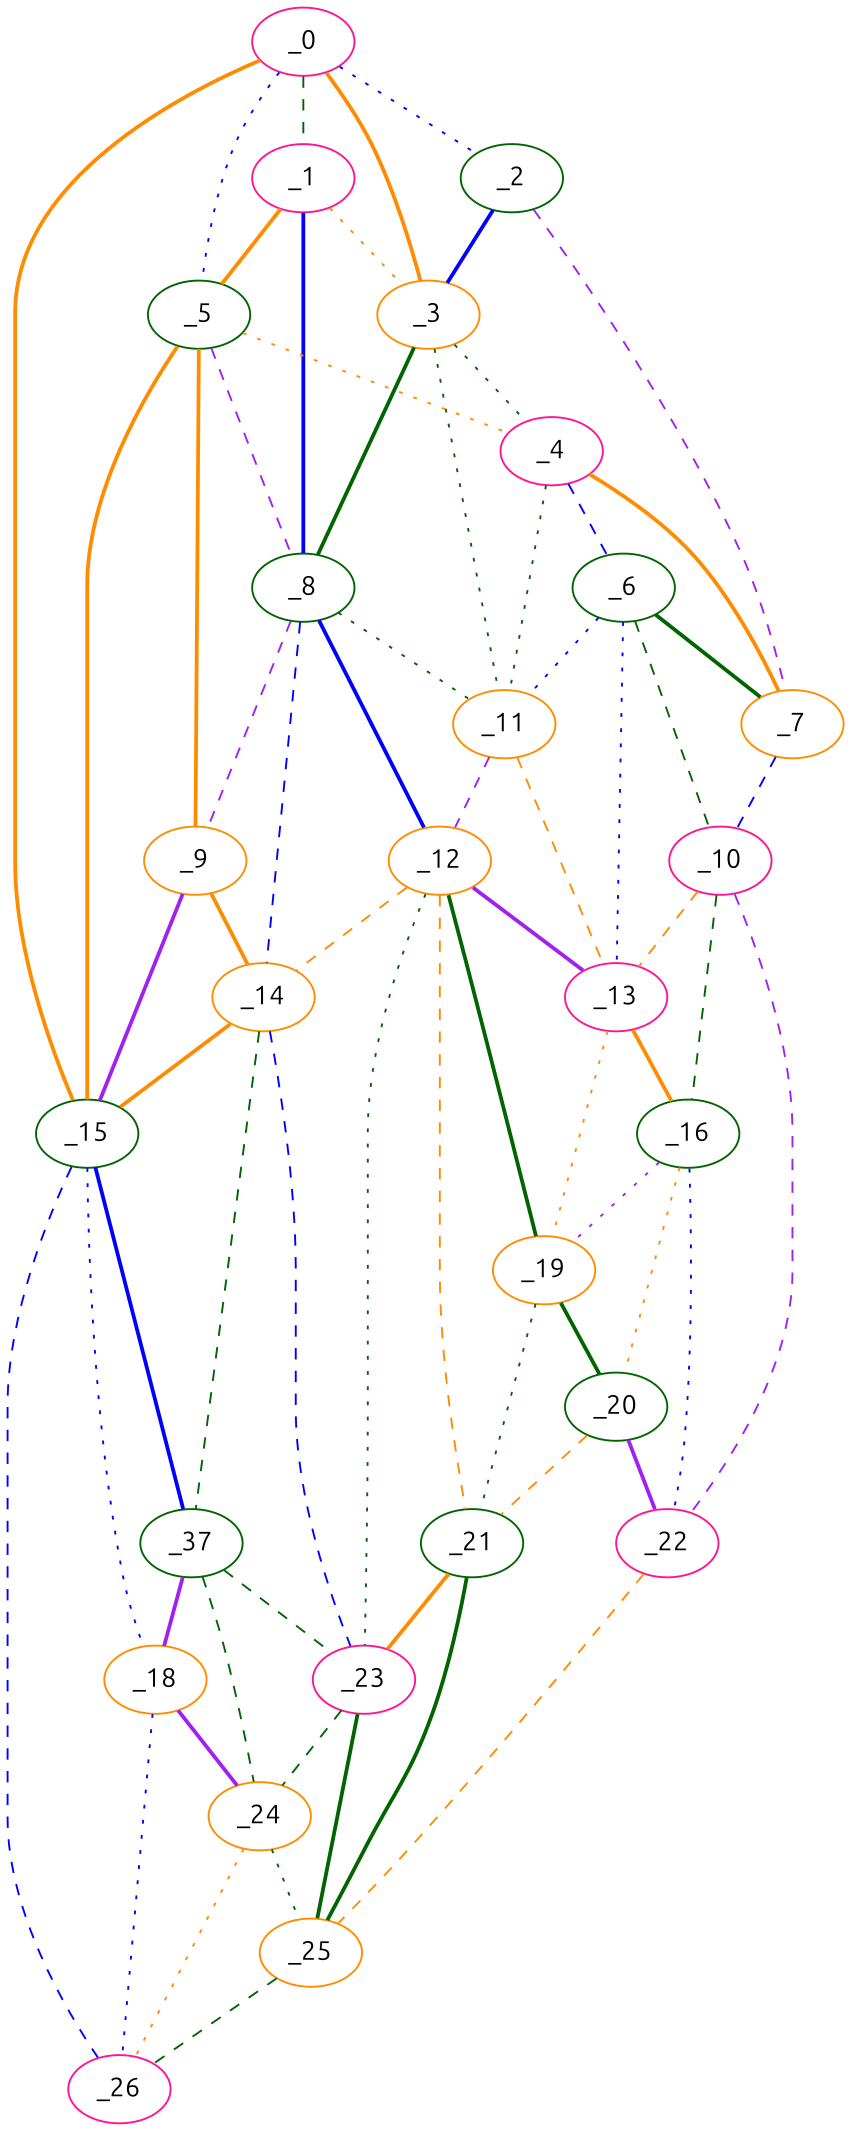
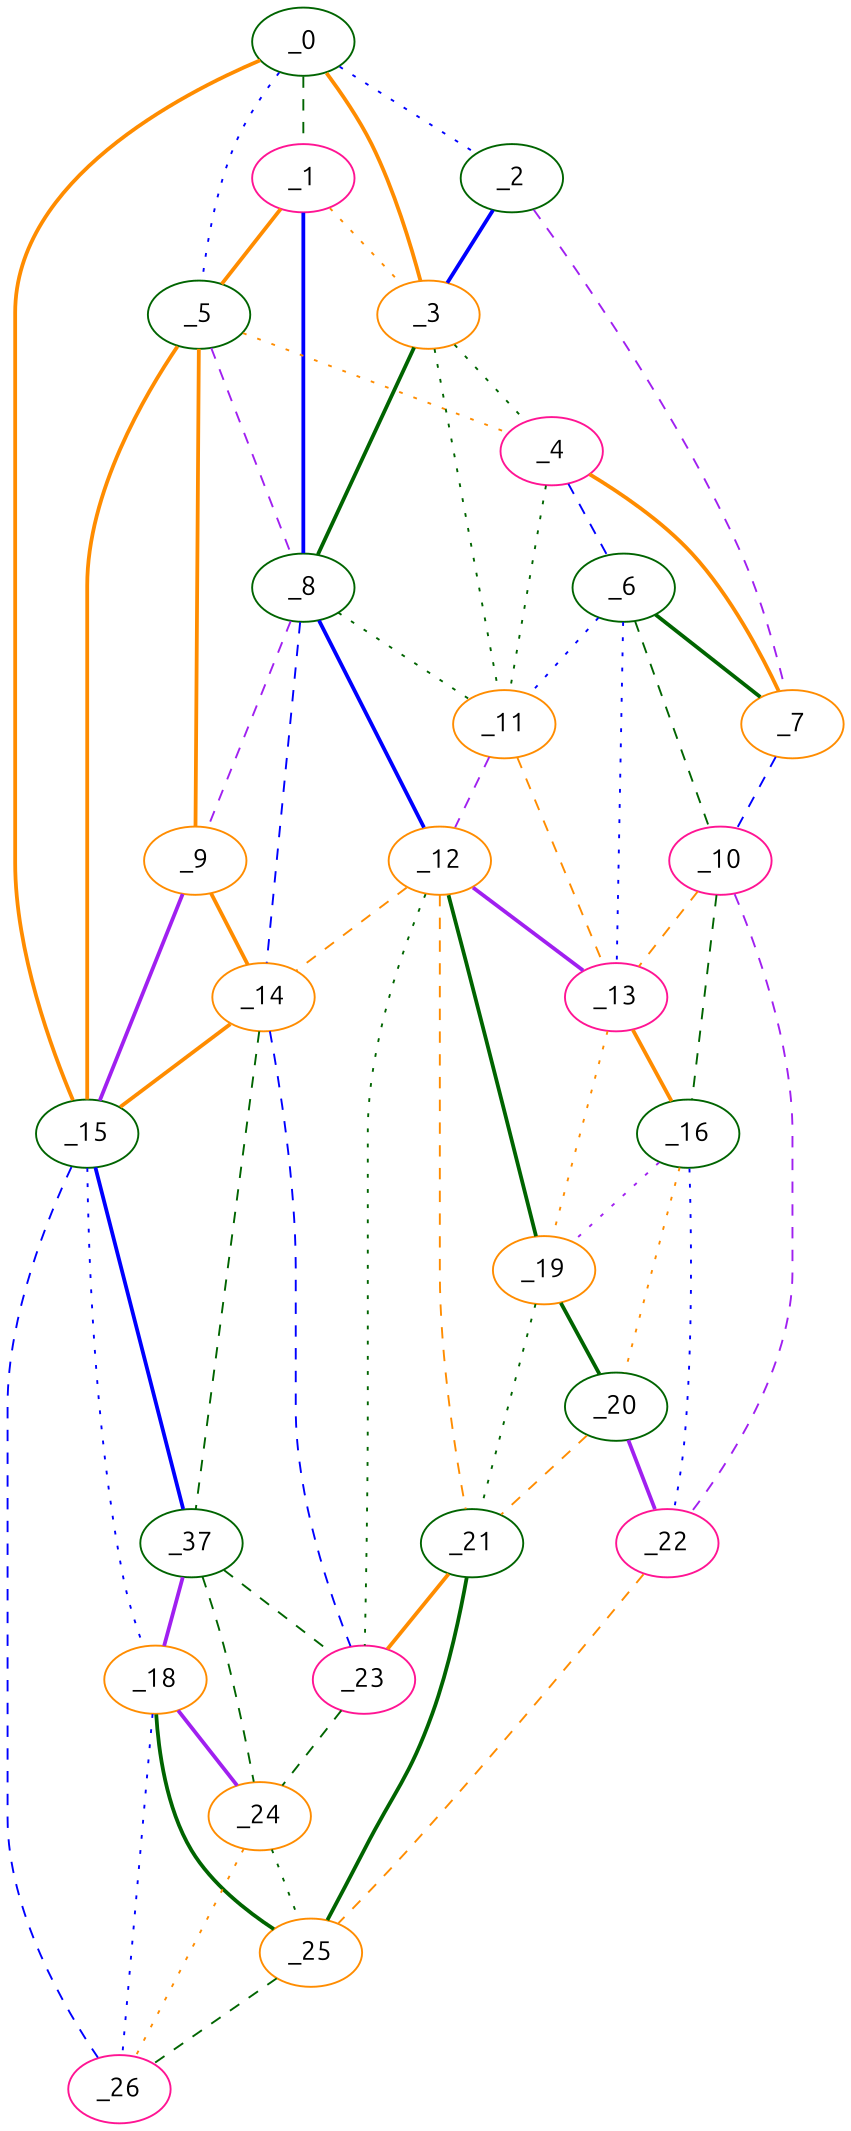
node "_0": color deeppink -> darkgreen
edge "_23" -- "_25": now "_18" -- "_25"
